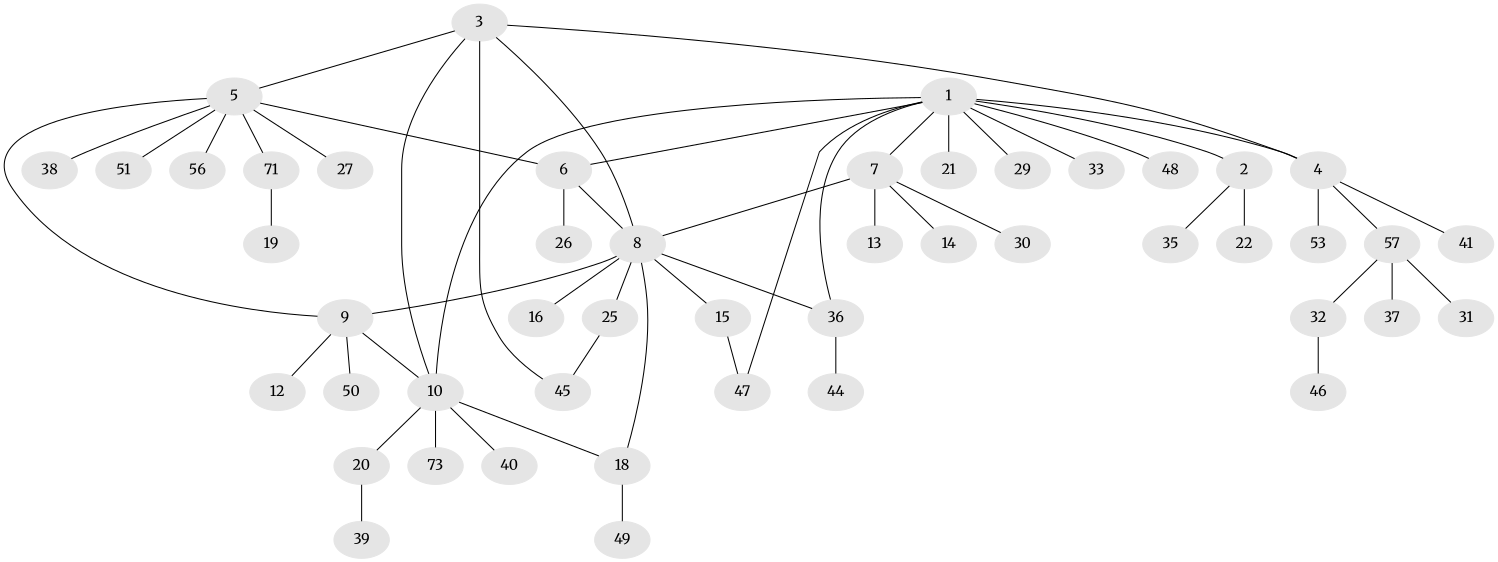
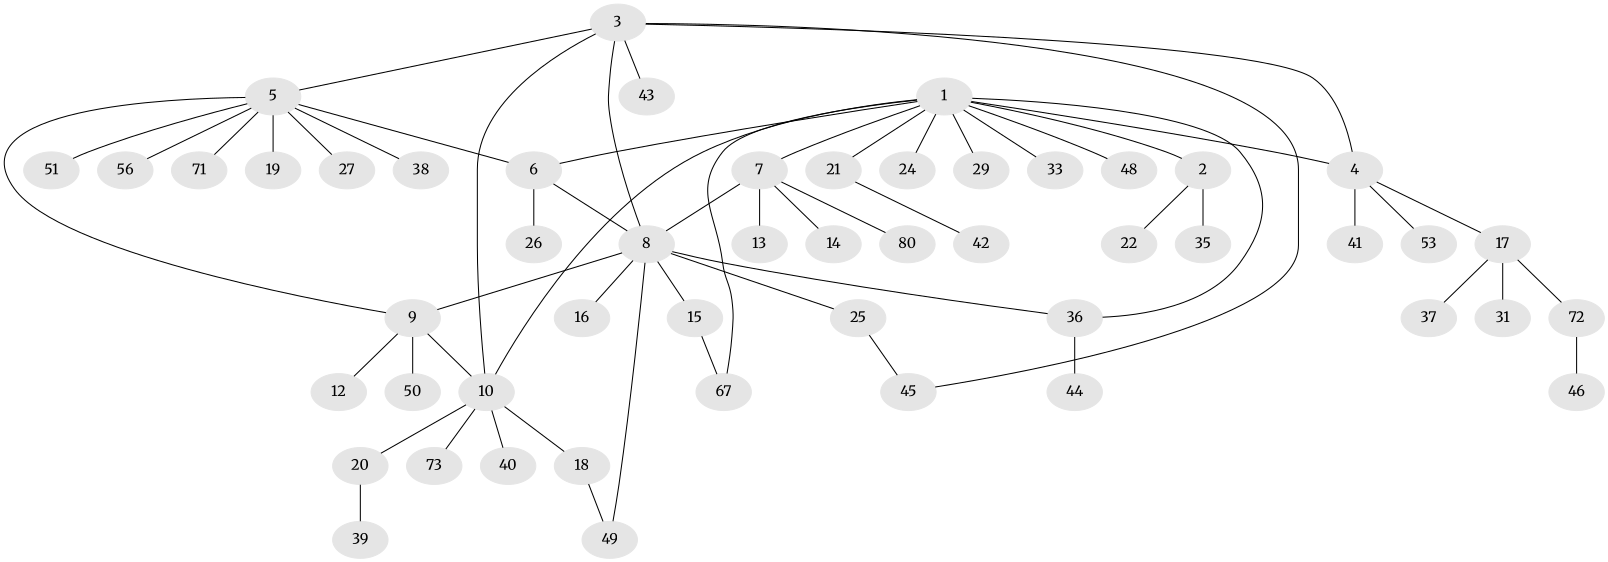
node "43": added
node "24": added
edge "71" -- "19": now "5" -- "19"
node "42": added
node "30": label "30" -> "80"
node "57": label "57" -> "17"
node "32": label "32" -> "72"
edge "8" -- "18": now "8" -- "49"
node "47": label "47" -> "67"
